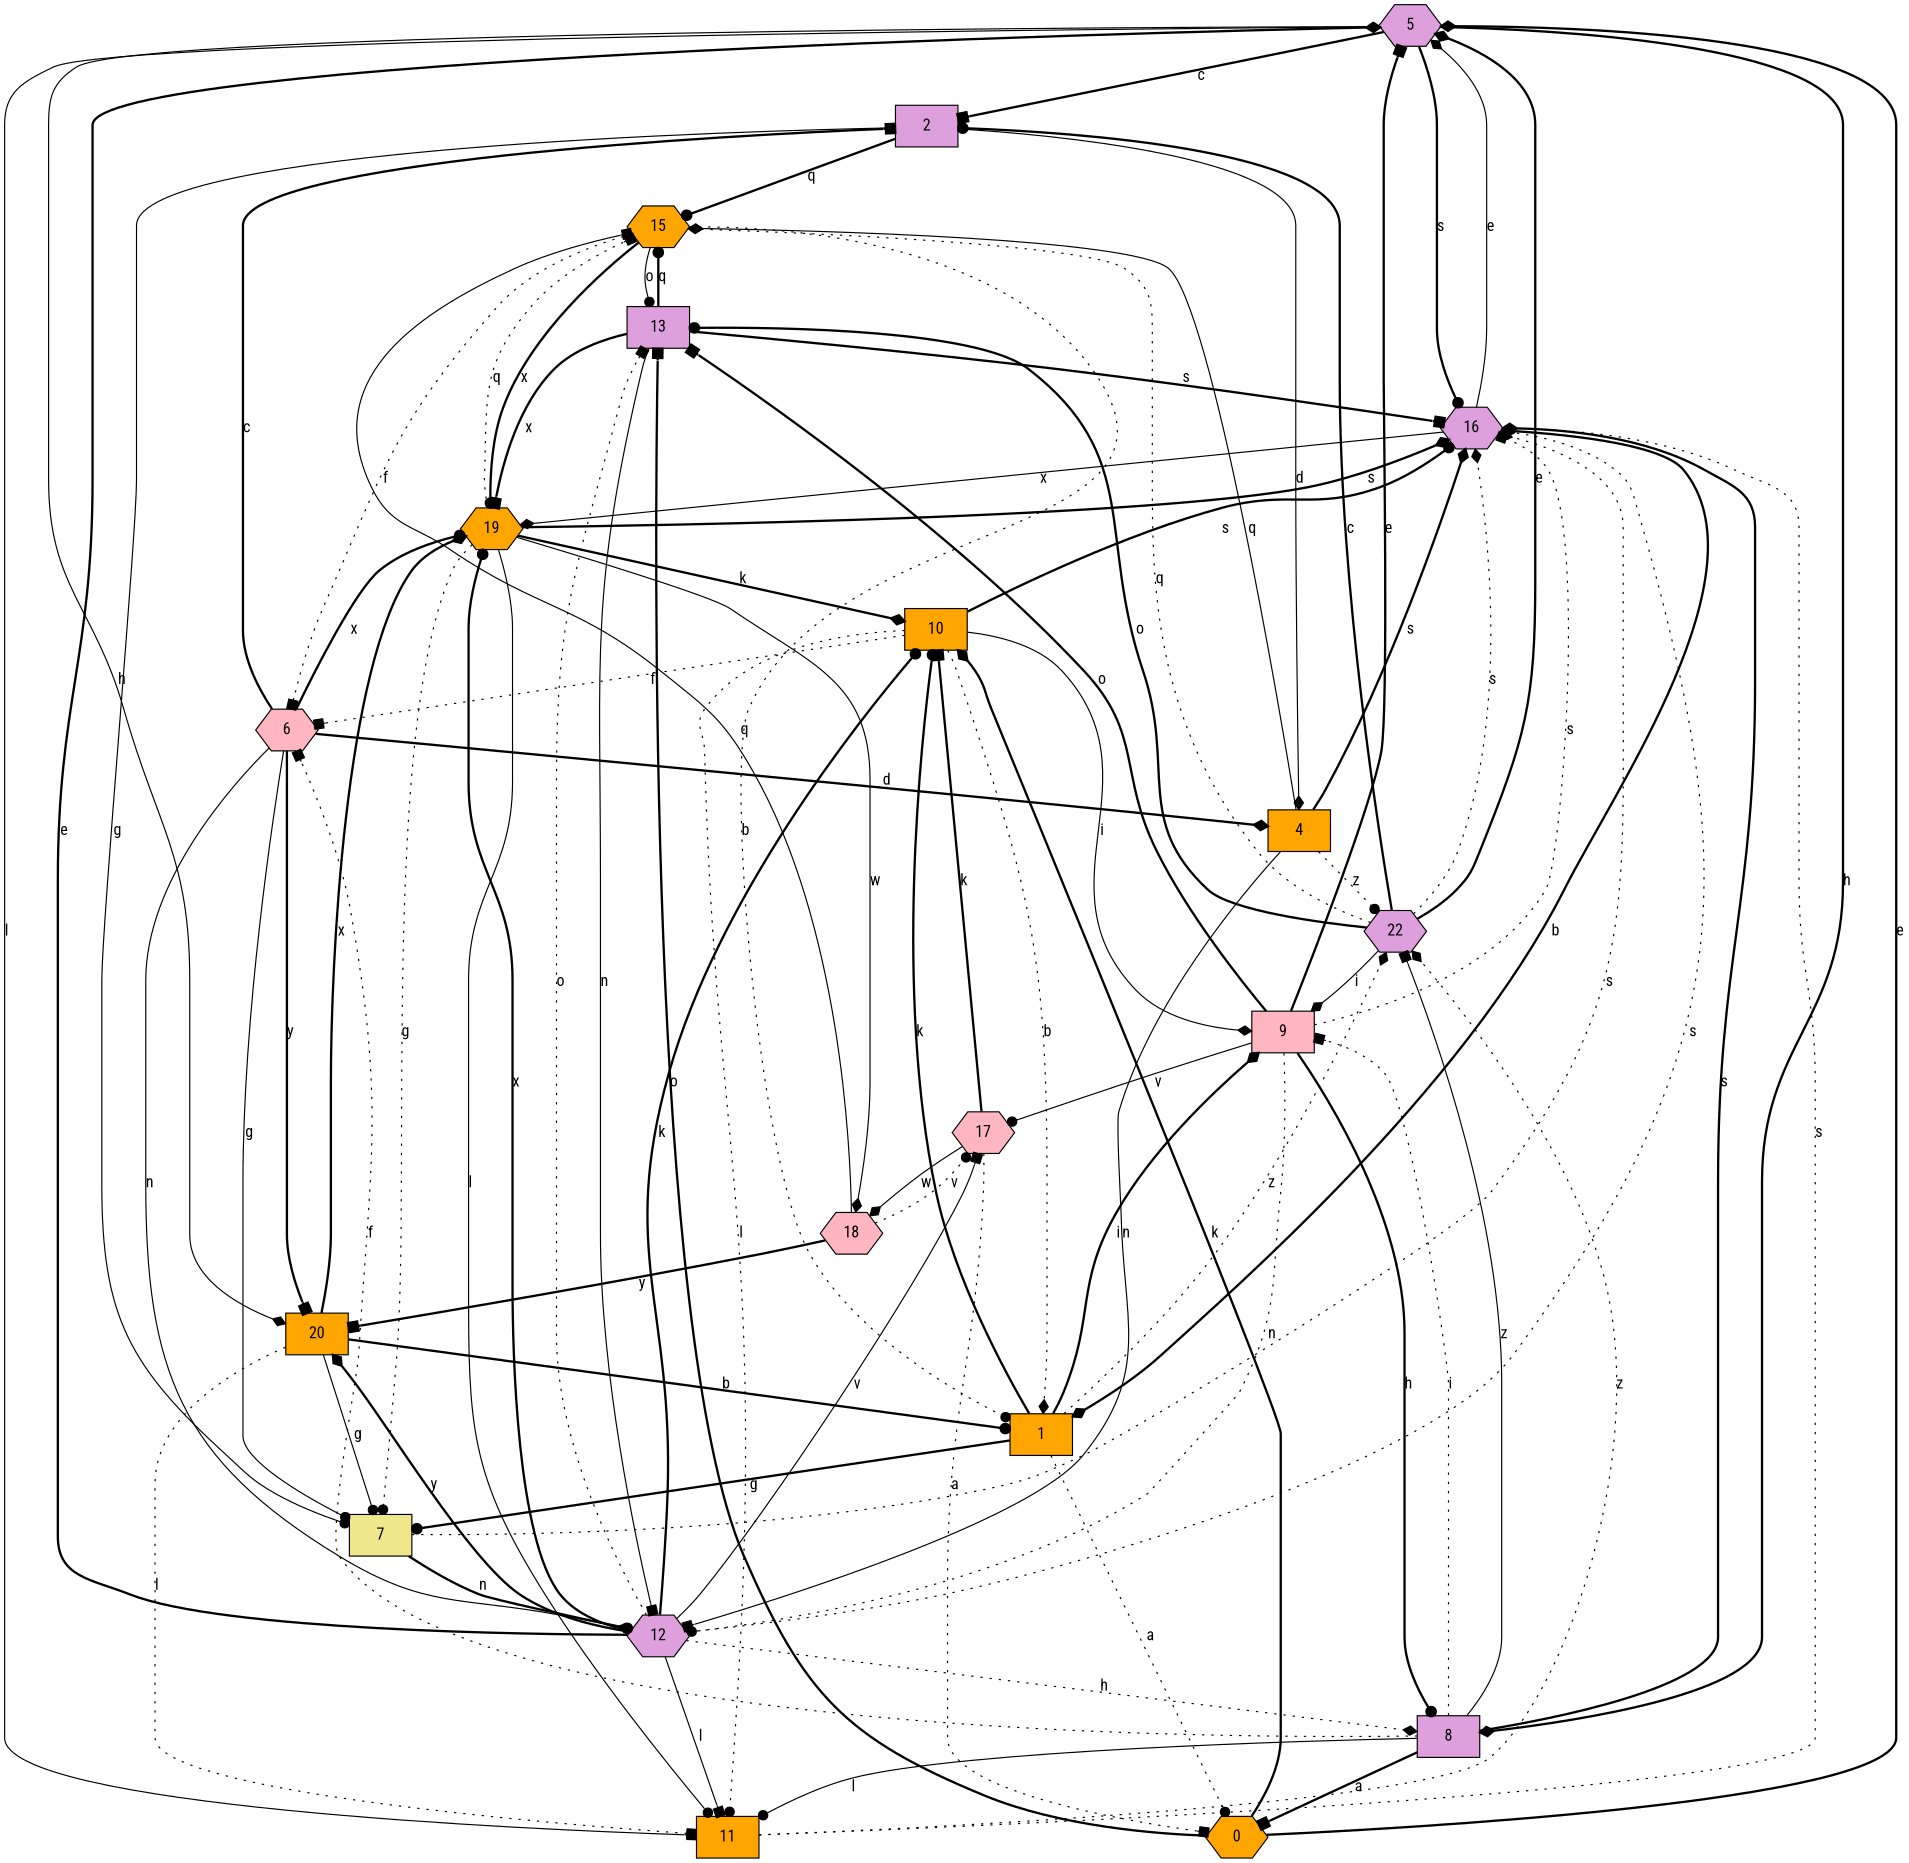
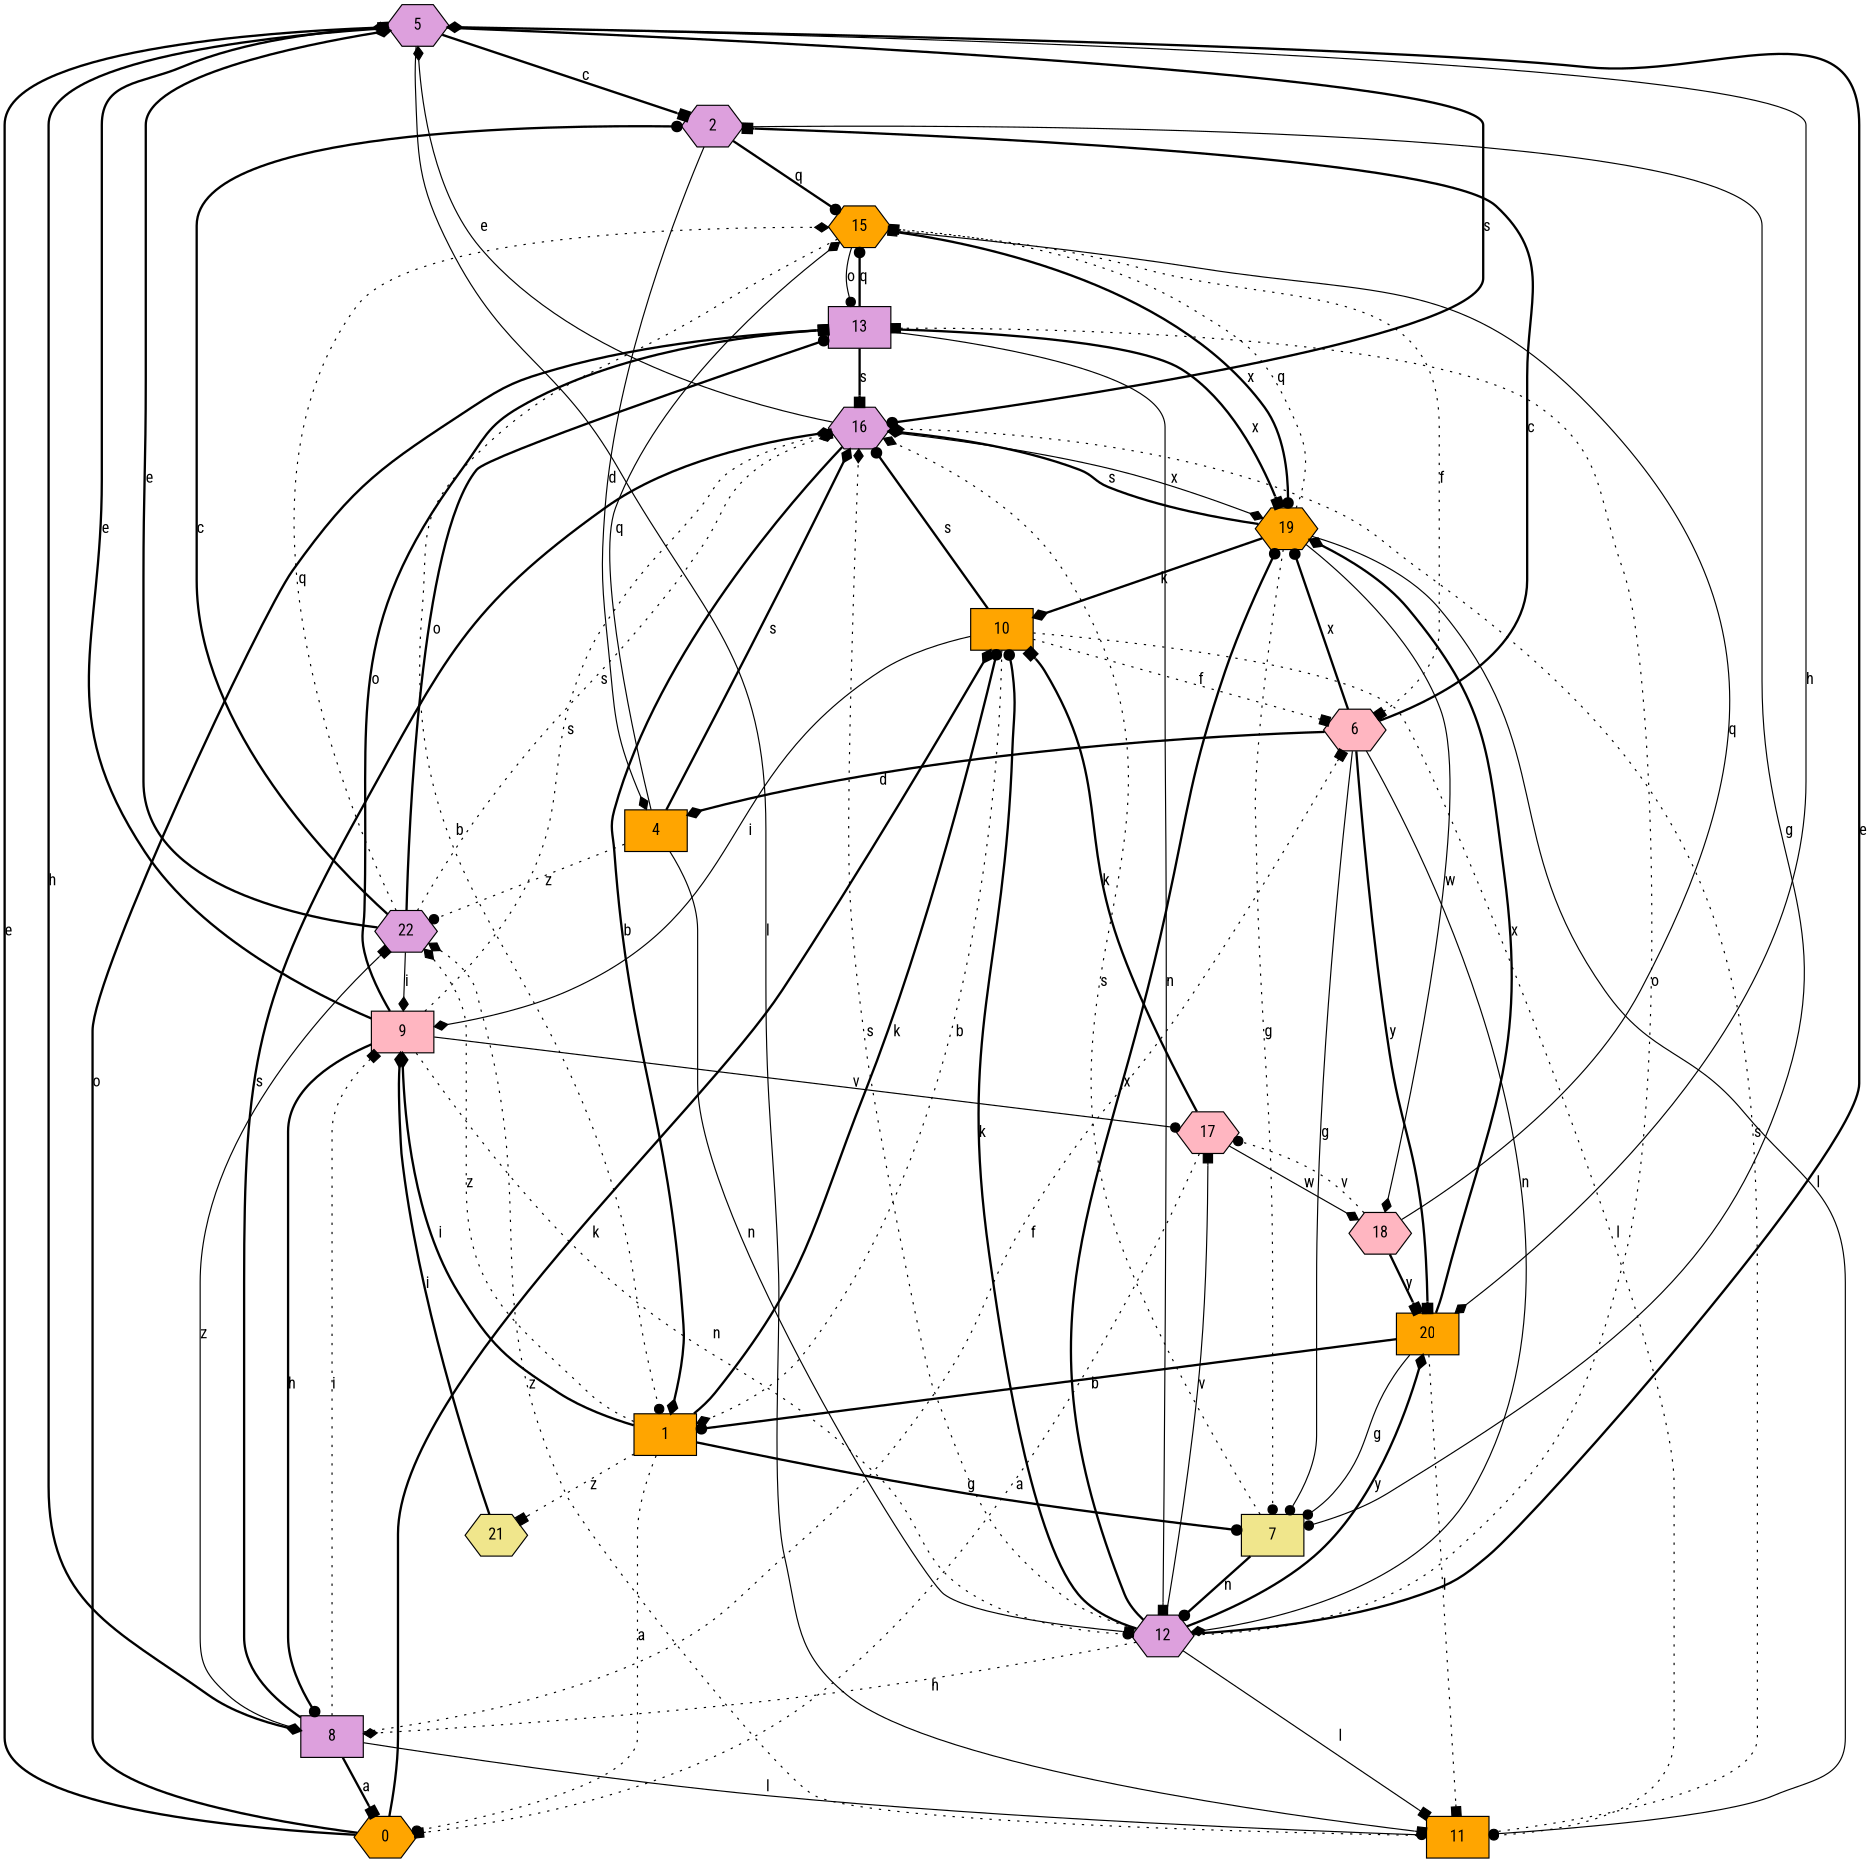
node "2": shape box -> hexagon
node "21": added
